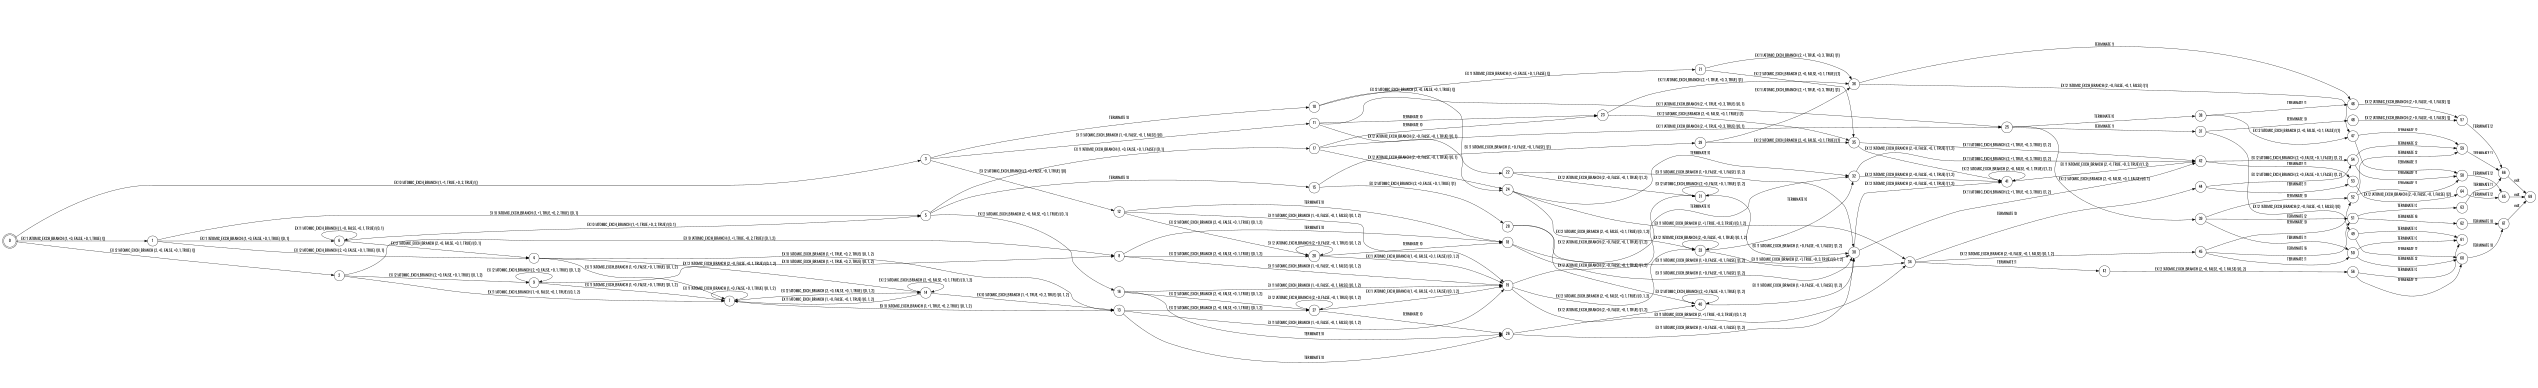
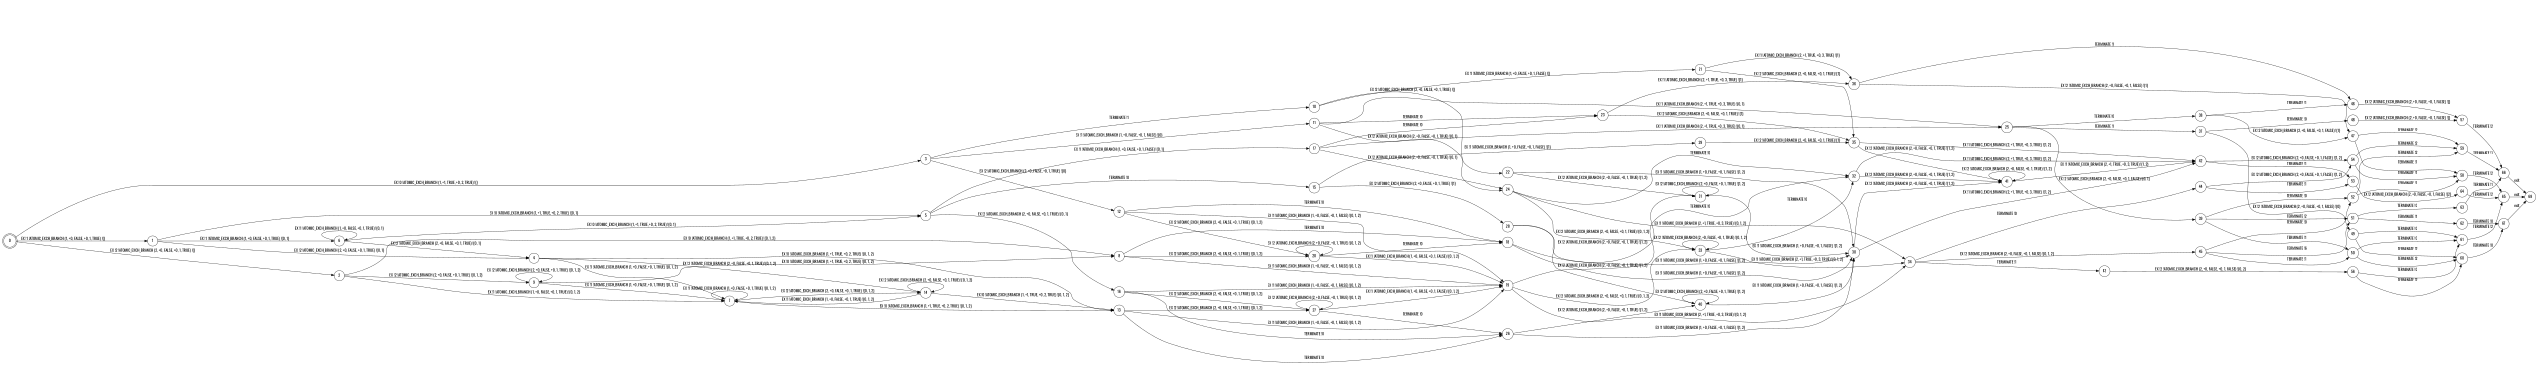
edge "3" -> "10": label "TERMINATE !0" -> "TERMINATE !1"
edge "29" -> "36": removed, label "EX !1 !ATOMIC_EXCH_BRANCH (2, +1, TRUE, +0, 3, TRUE) !{1}"
edge "51" -> "62": label "TERMINATE !6" -> "TERMINATE !1"
edge "61" -> "65": added, label "TERMINATE !2"
